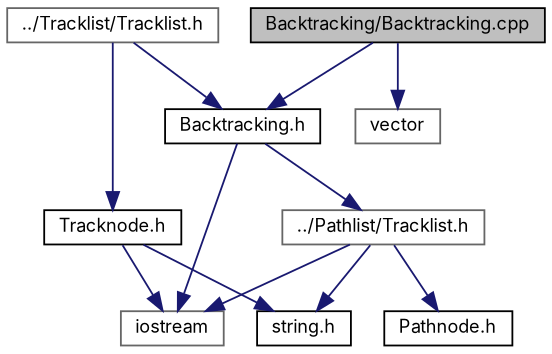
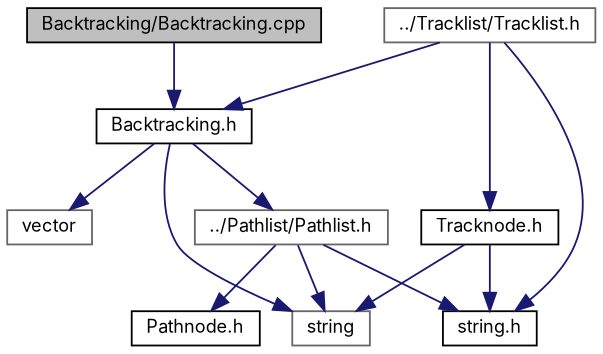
edge "Backtracking/Backtracking.cpp" -> "vector": now "Backtracking.h" -> "vector"
edge "../Tracklist/Tracklist.h" -> "string.h": added
node "../Pathlist/Tracklist.h": label "../Pathlist/Tracklist.h" -> "../Pathlist/Pathlist.h"
node "iostream": label "iostream" -> "string"
